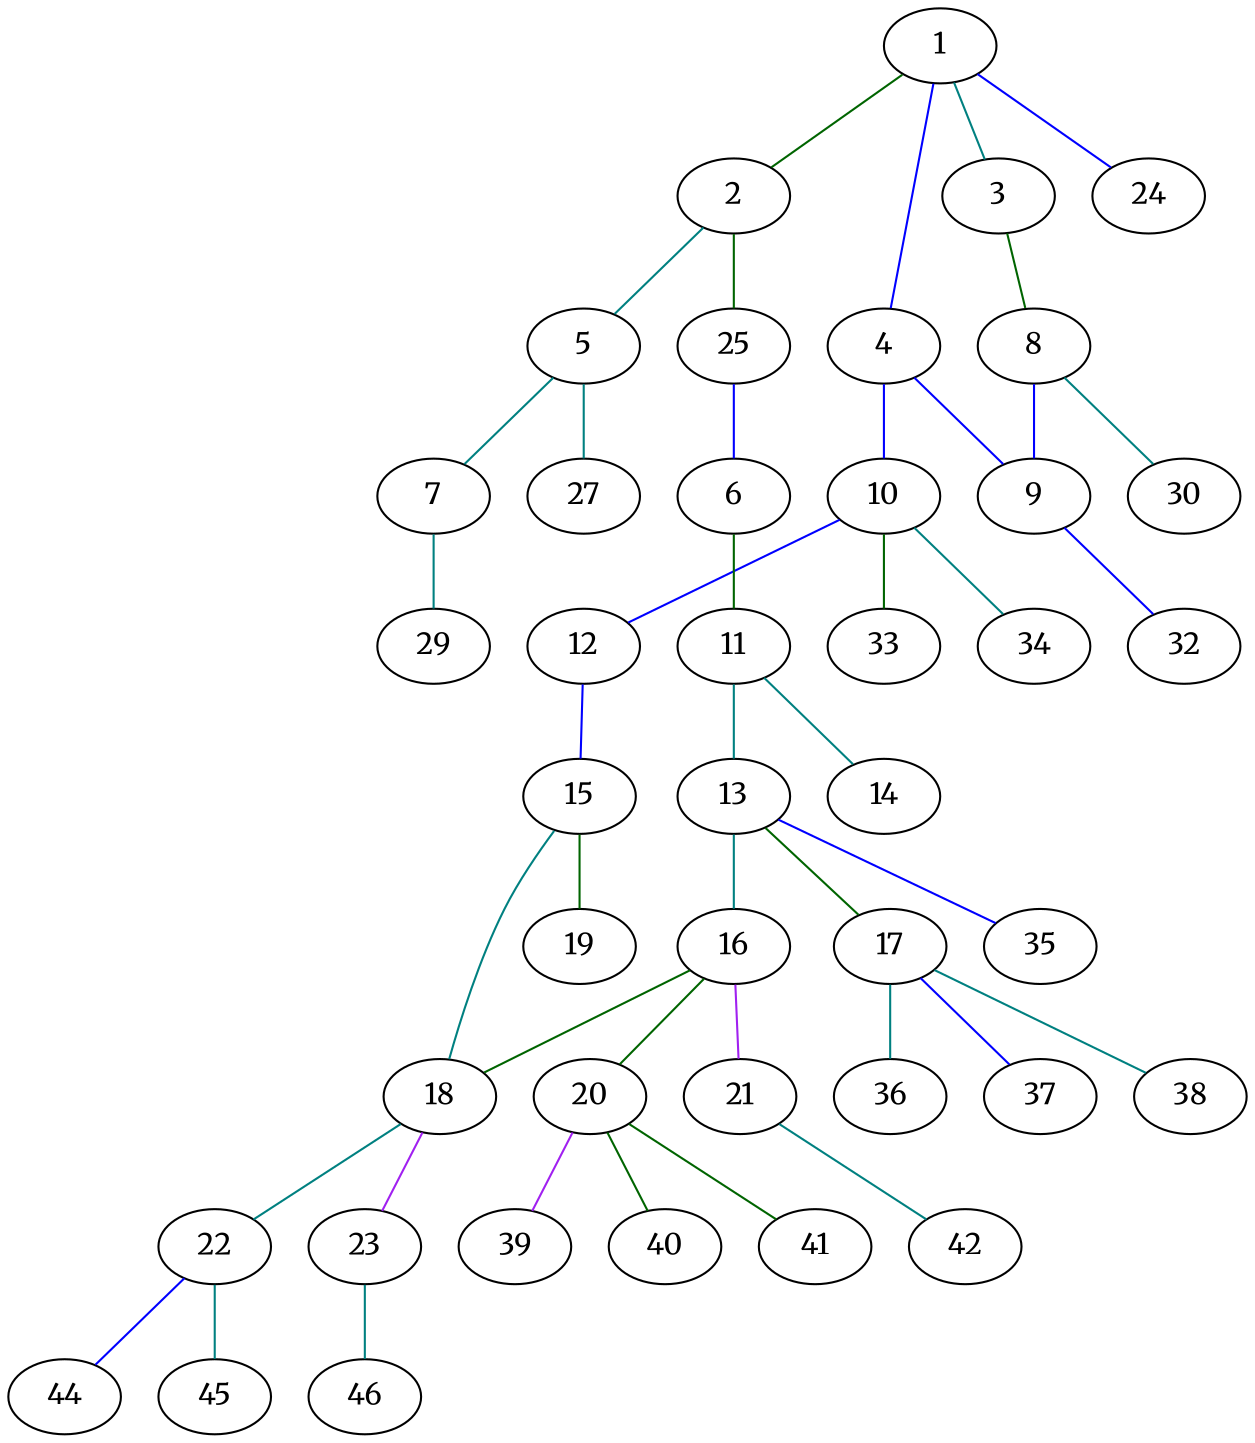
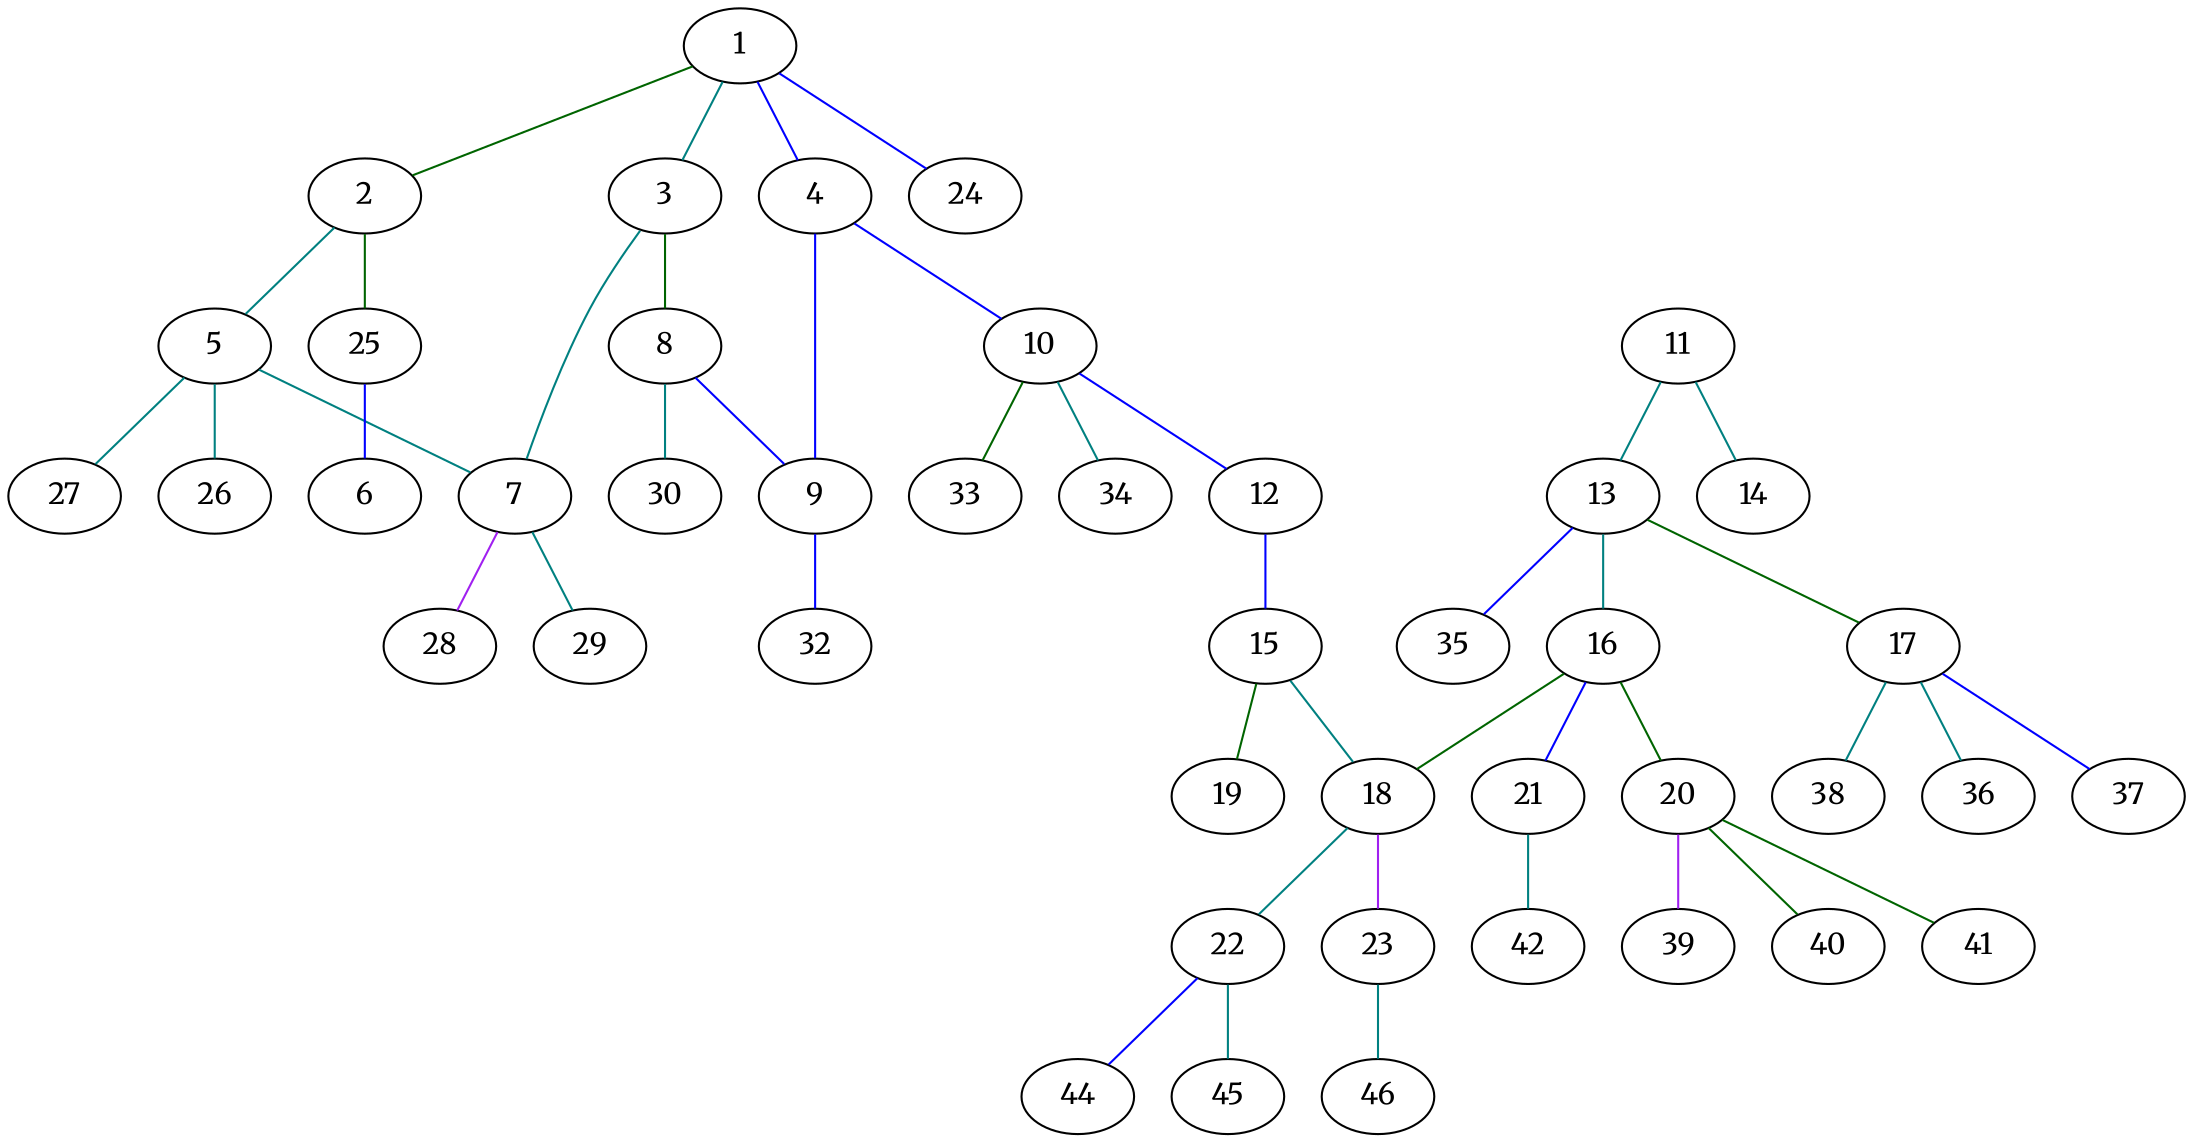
edge "3" -- "7": added
node "26": added
edge "6" -- "11": removed
node "28": added
edge "16" -- "21": color purple -> blue
